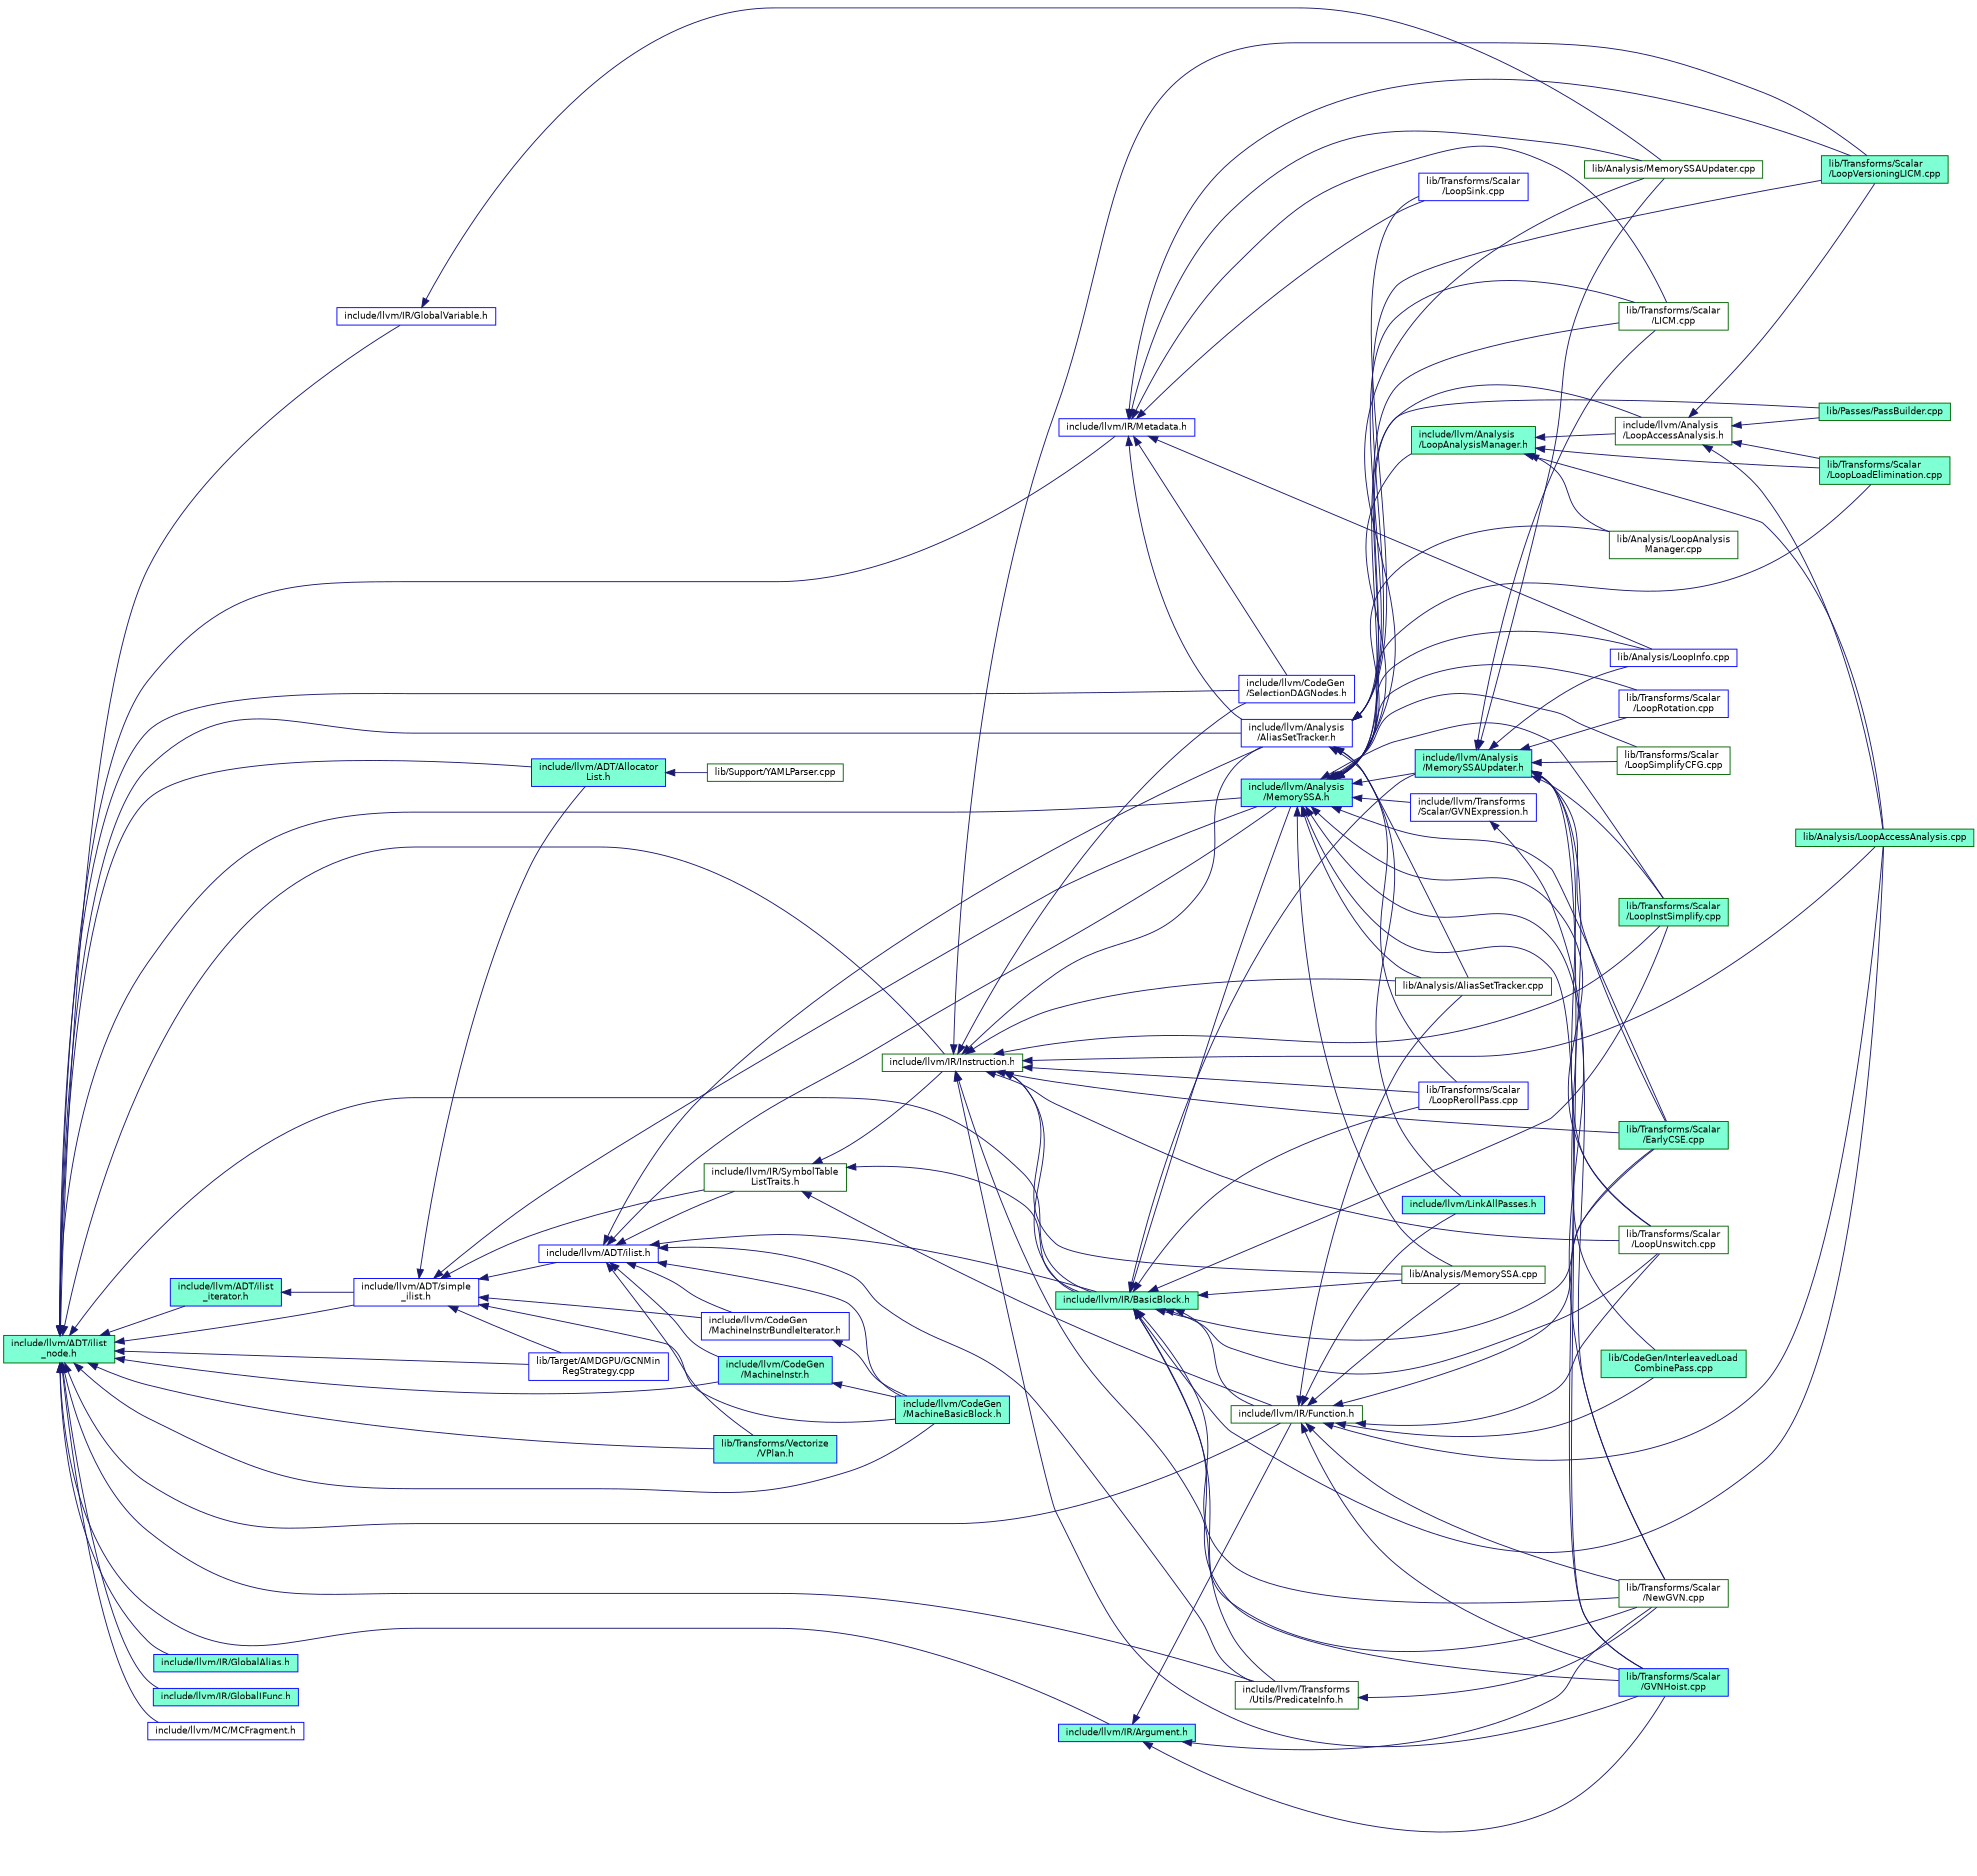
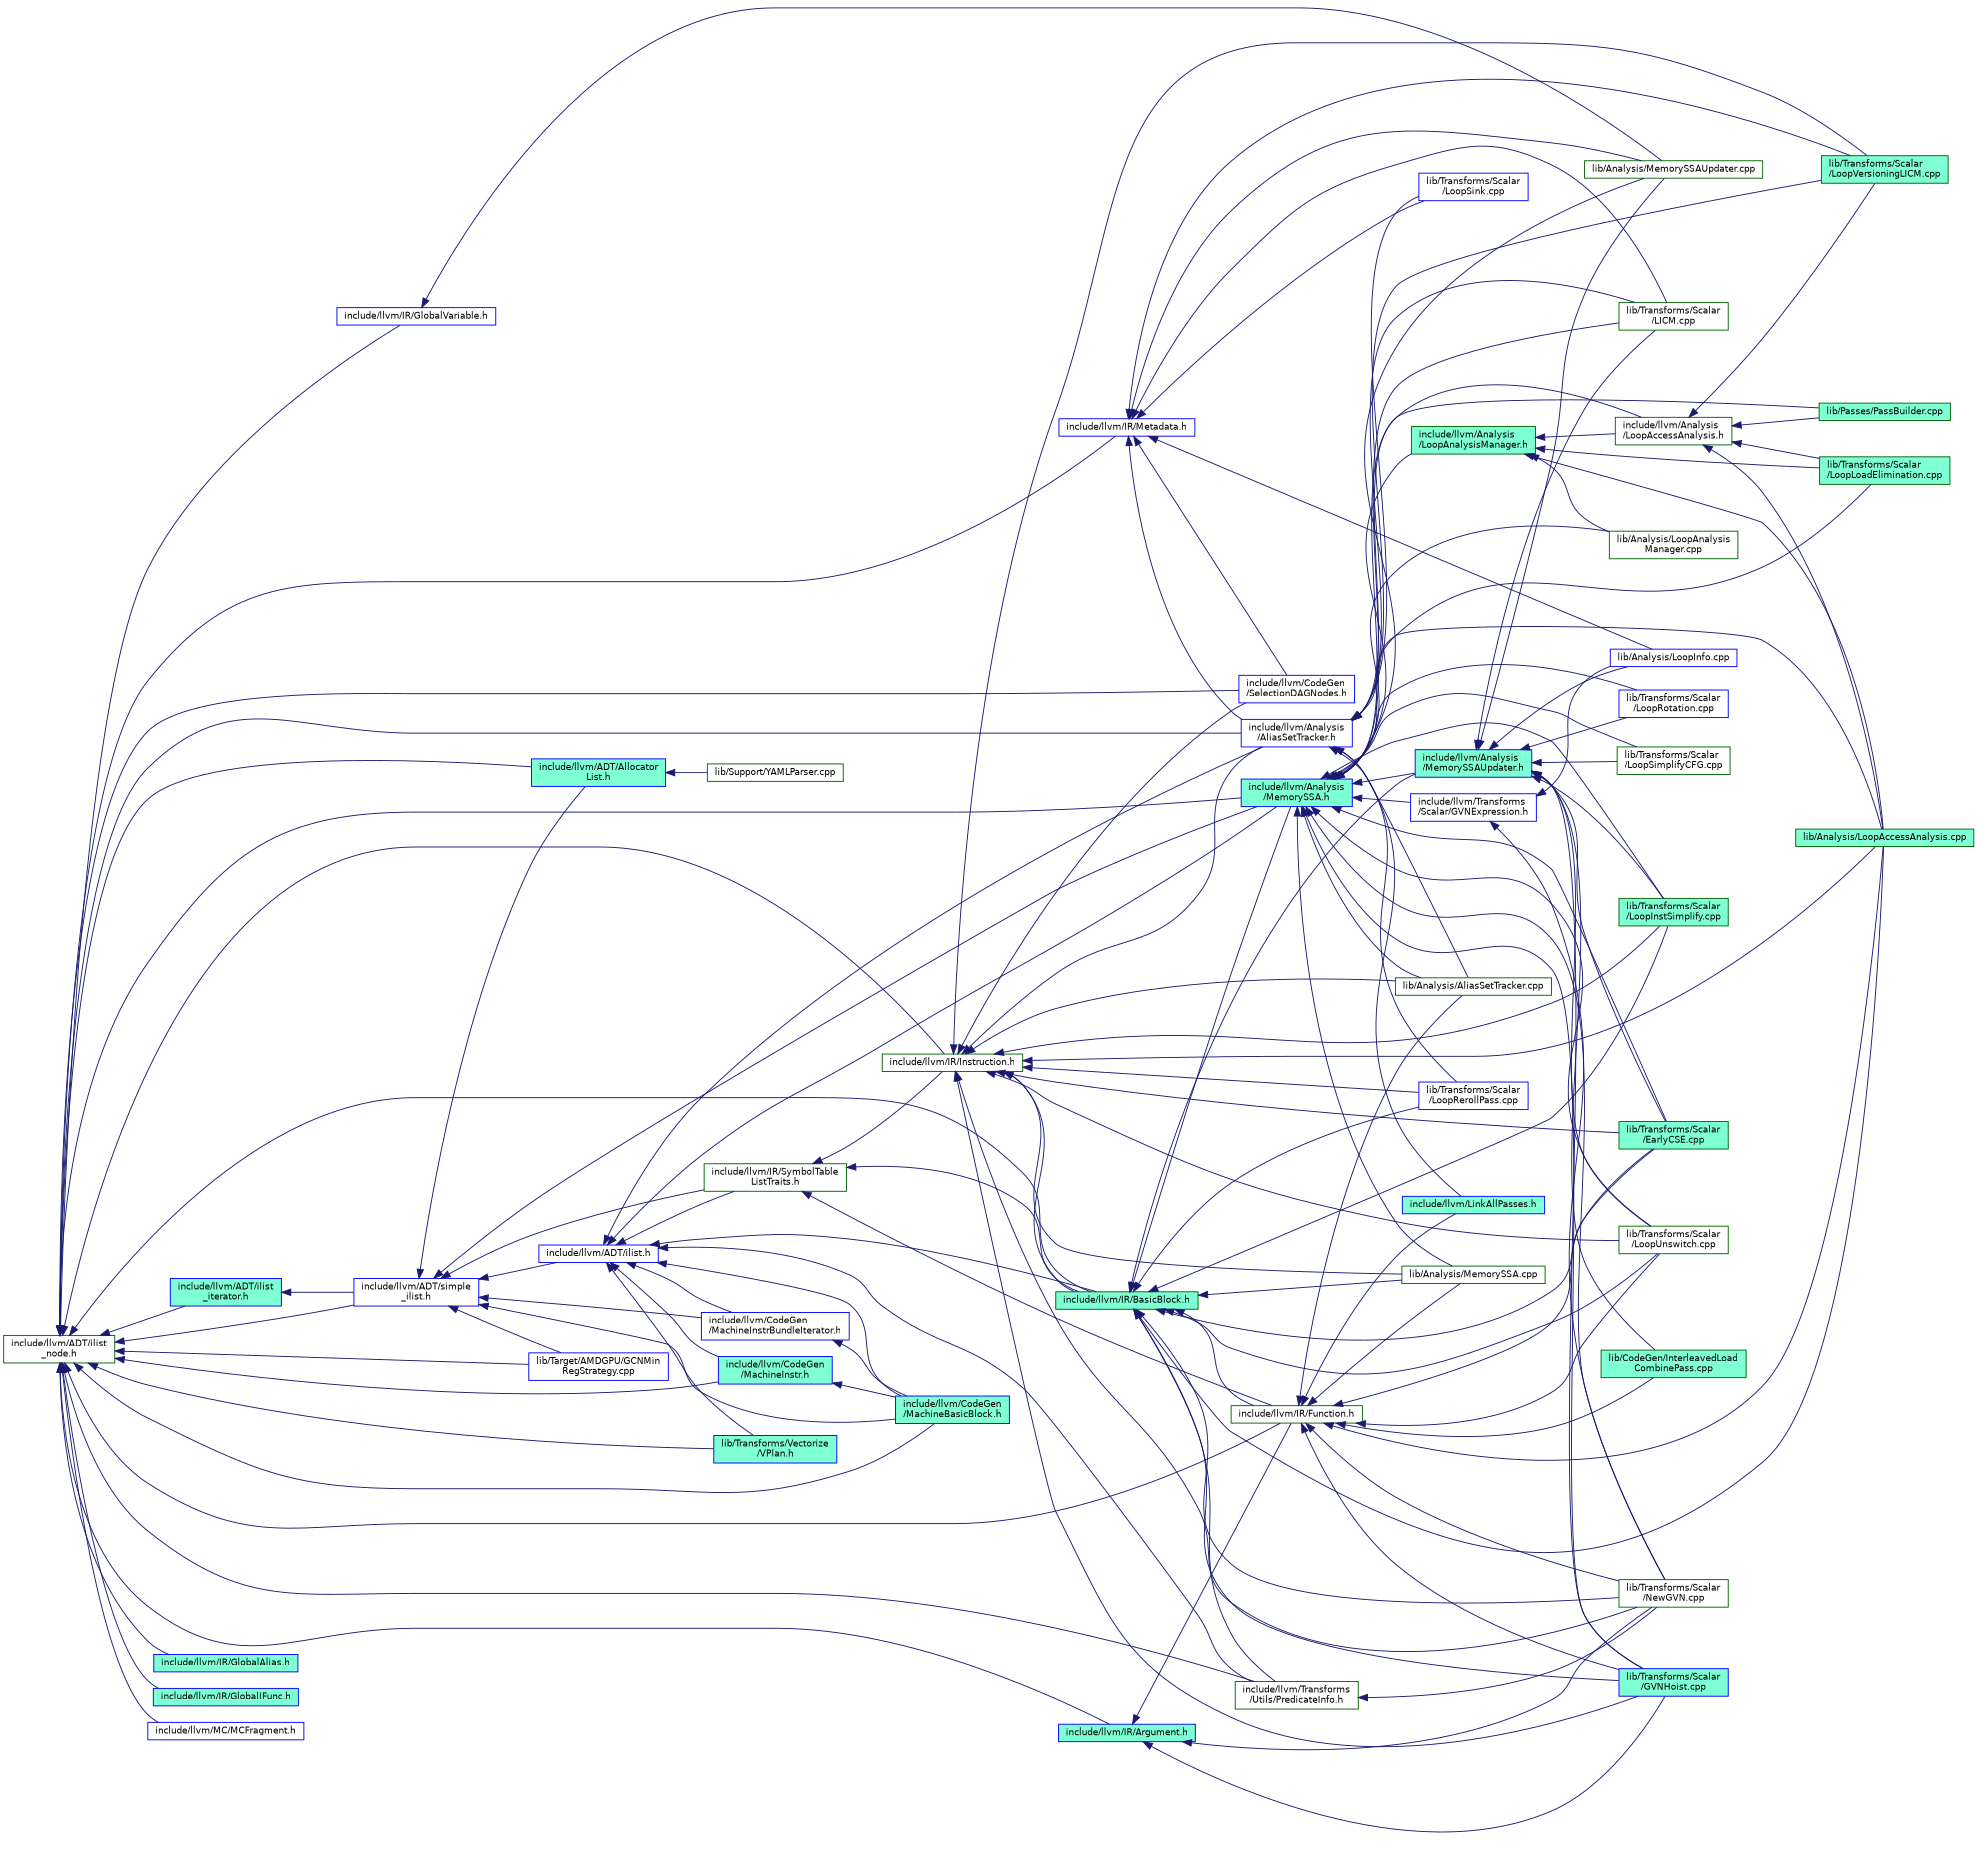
edge "lib/Analysis/LoopAccessAnalysis.cpp" -> "include/llvm/Analysis /AliasSetTracker.h": added
edge "lib/Analysis/LoopInfo.cpp" -> "include/llvm/Analysis /MemorySSA.h": now "lib/Analysis/LoopInfo.cpp" -> "include/llvm/Transforms /Scalar/GVNExpression.h"
node "include/llvm/ADT/ilist _node.h": fillcolor aquamarine -> white
